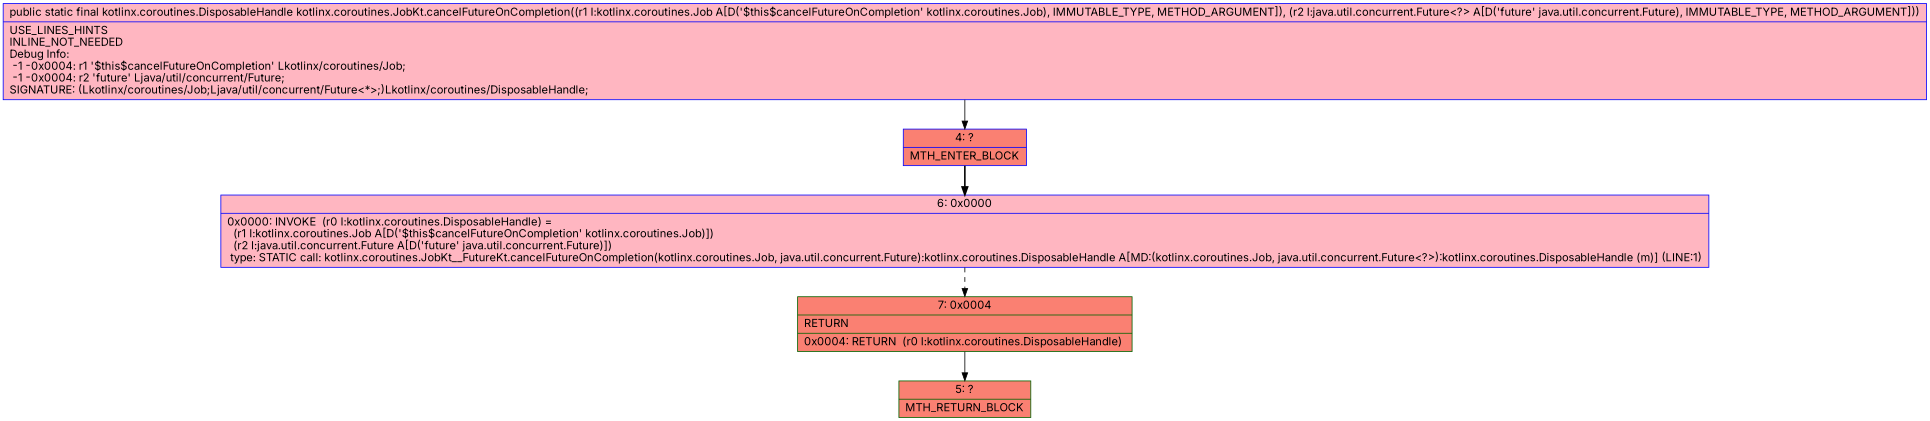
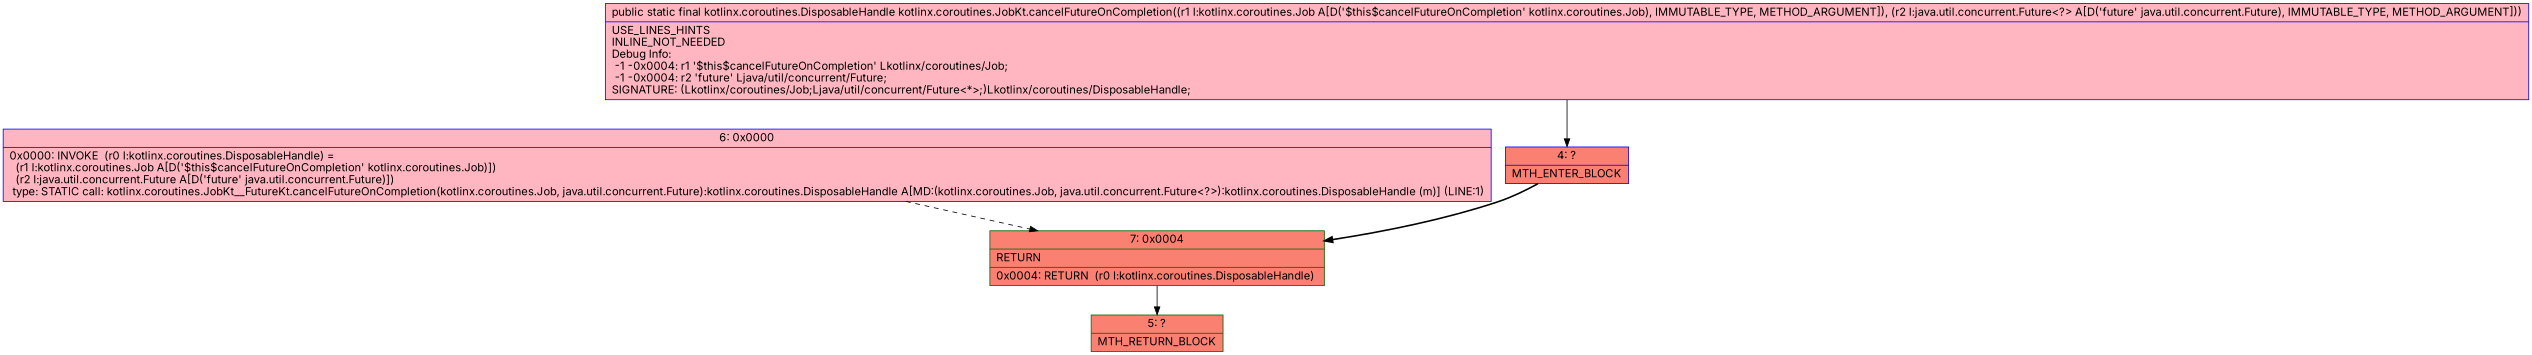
edge "4: ?" -> "6: 0x0000": now "4: ?" -> "7: 0x0004"
